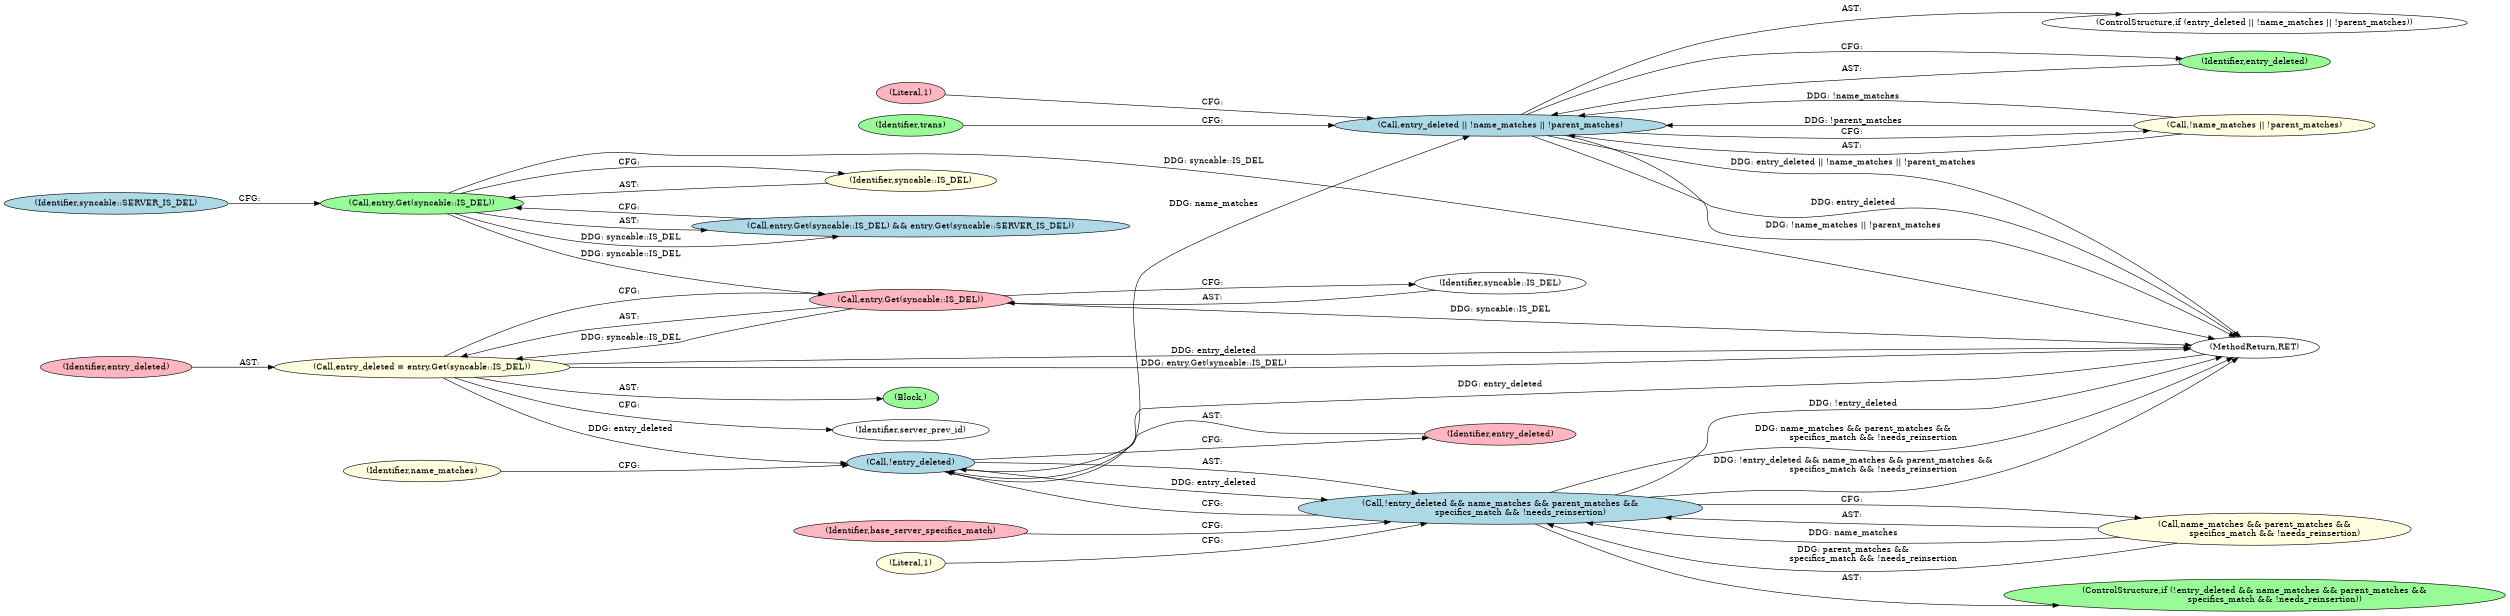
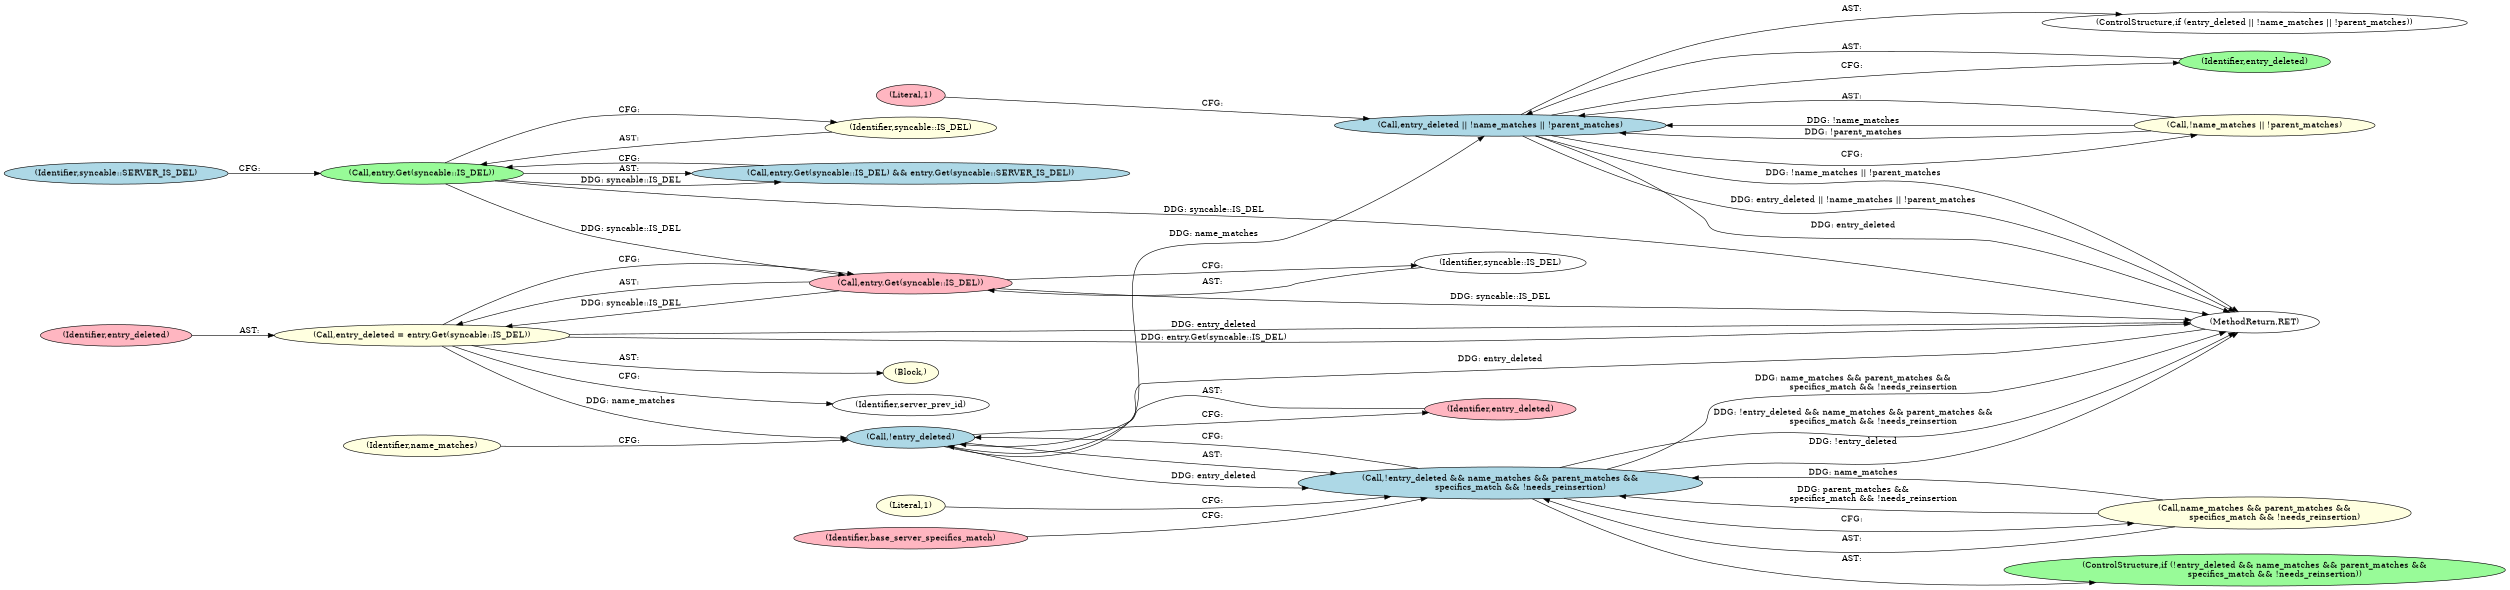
node "(Identifier,trans)": removed
node "(Block,)": fillcolor palegreen -> lightyellow
edge "(Call,entry_deleted = entry.Get(syncable::IS_DEL))" -> "(Call,!entry_deleted)": label "DDG: entry_deleted" -> "DDG: name_matches"
